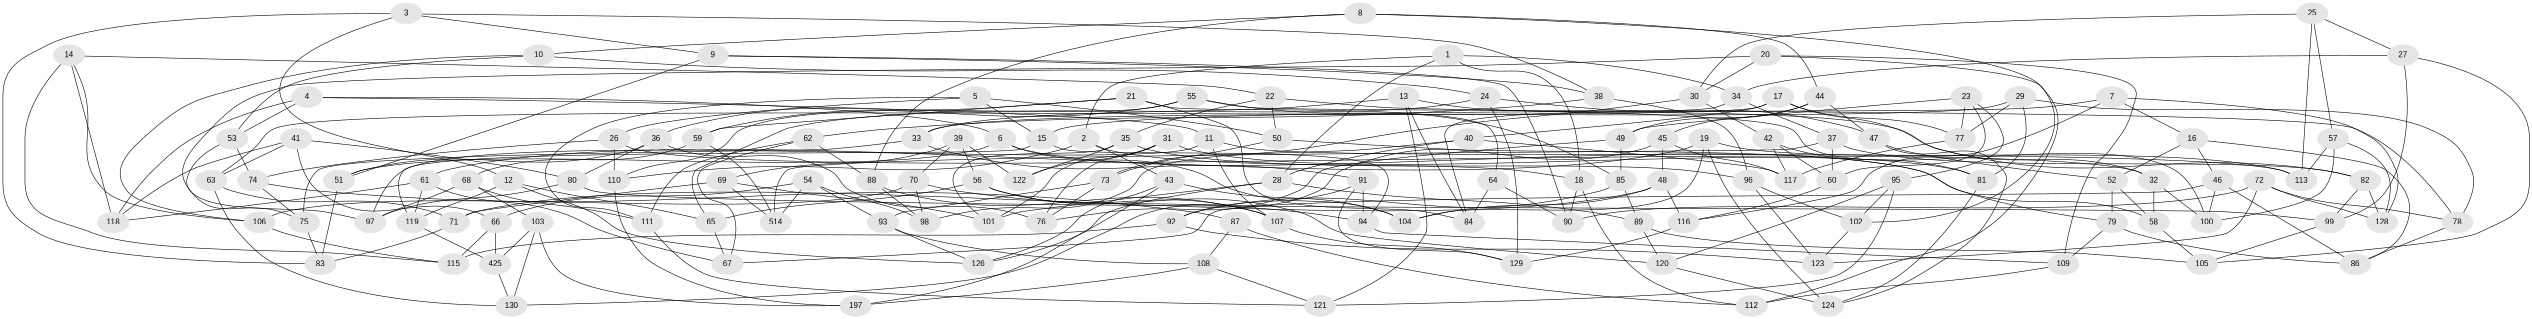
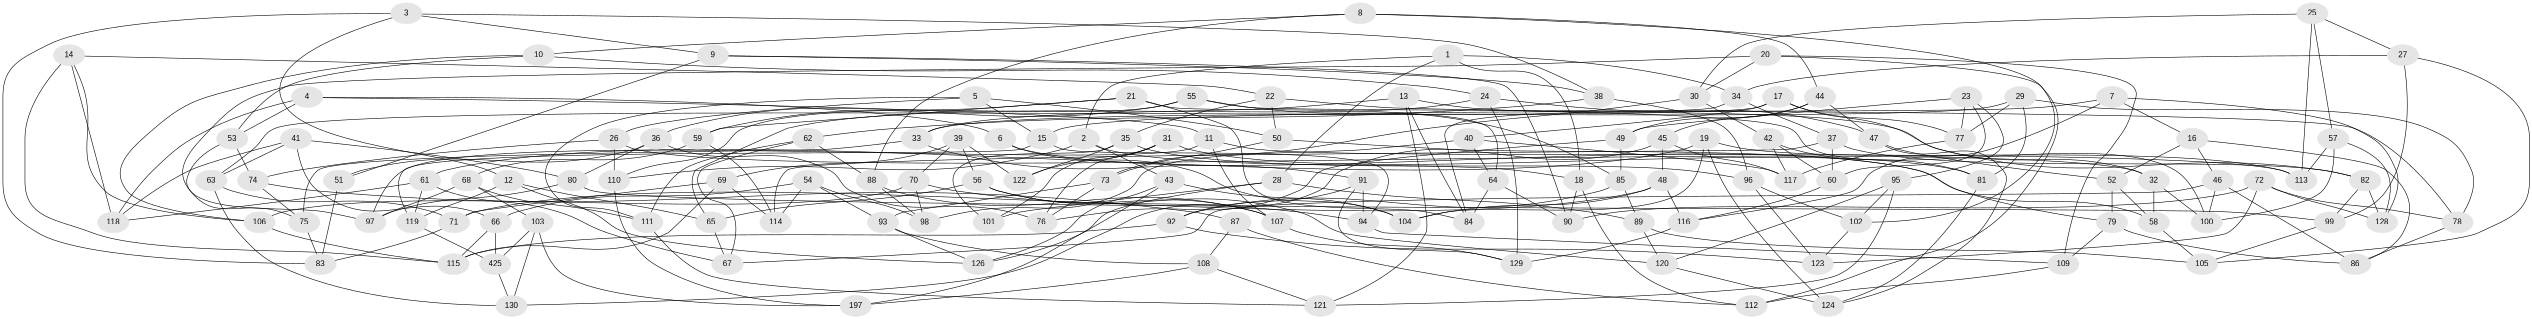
edge "40" -- "28": now "40" -- "64"
edge "6" -- "51": removed
edge "69" -- "101": now "69" -- "115"
node "514": label "514" -> "114"
